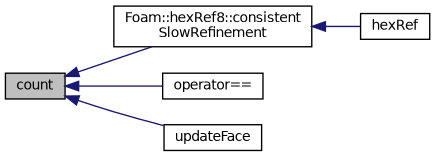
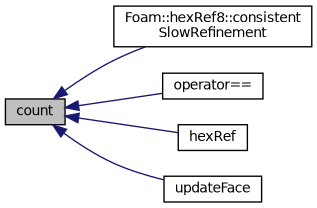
edge "hexRef" -> "Foam::hexRef8::consistent SlowRefinement": now "hexRef" -> "count"
